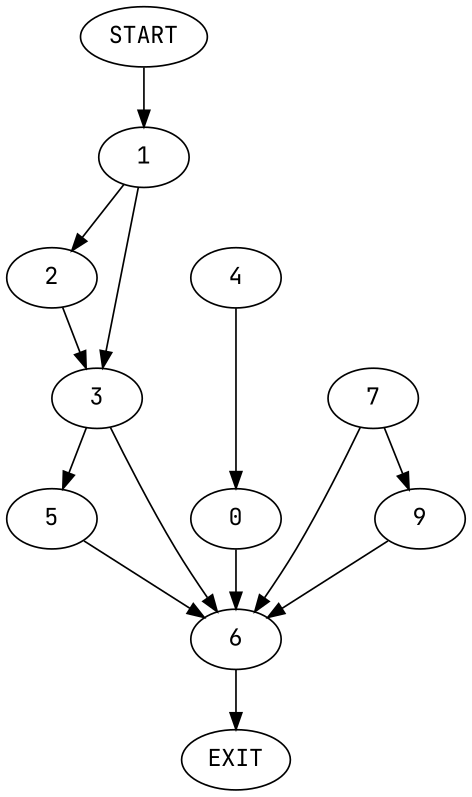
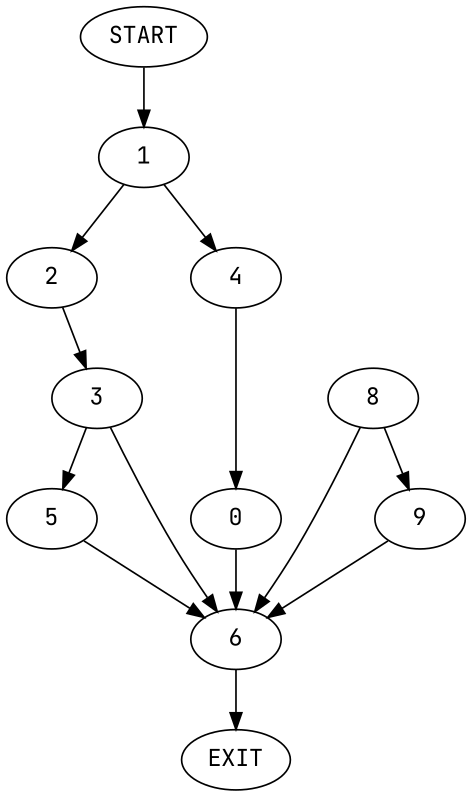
edge "1" -> "3": now "1" -> "4"
node "7": label "7" -> "8"
